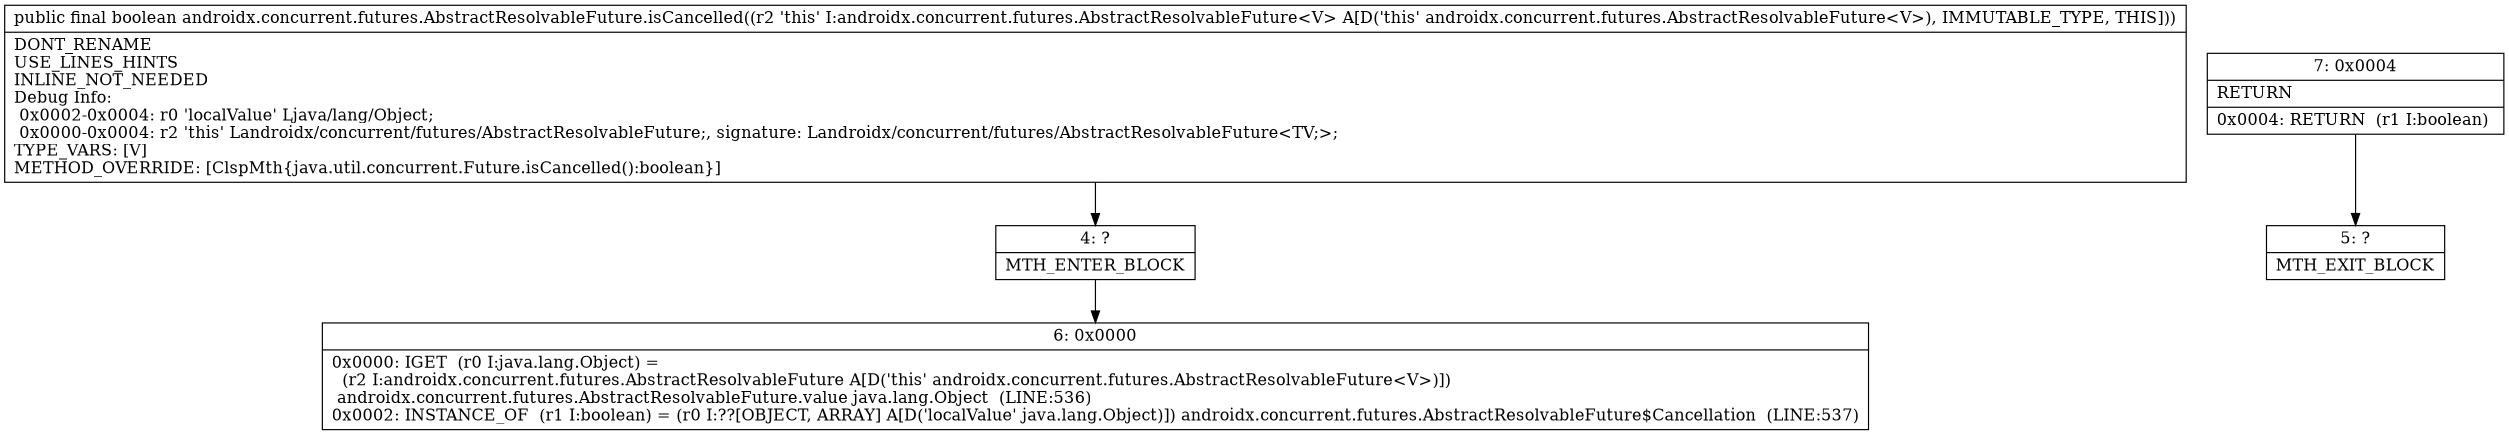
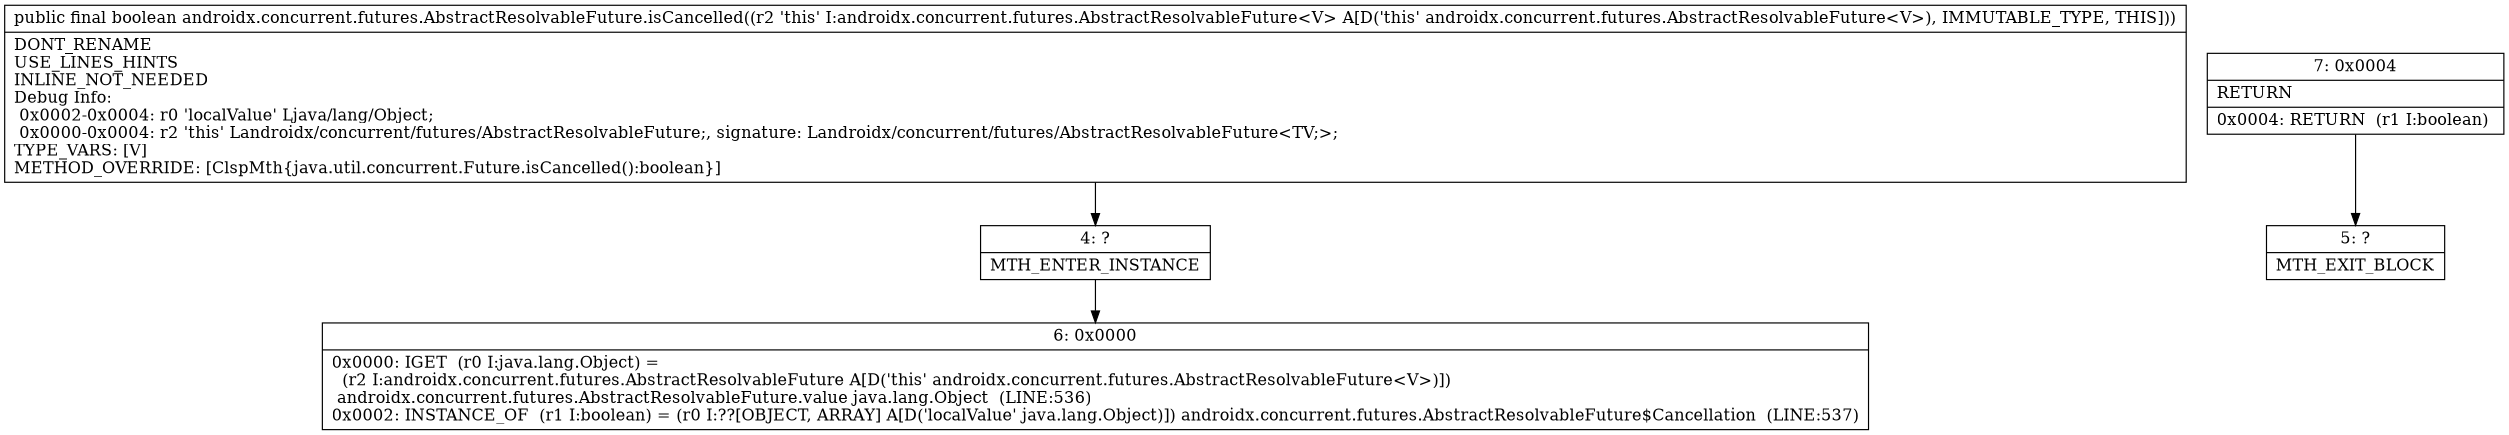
node "4: ?": text "MTH_ENTER_BLOCK" -> "MTH_ENTER_INSTANCE"
